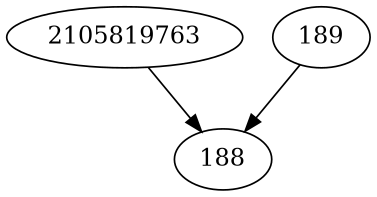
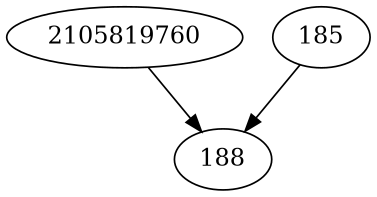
node "2105819763": label "2105819763" -> "2105819760"
node "189": label "189" -> "185"
